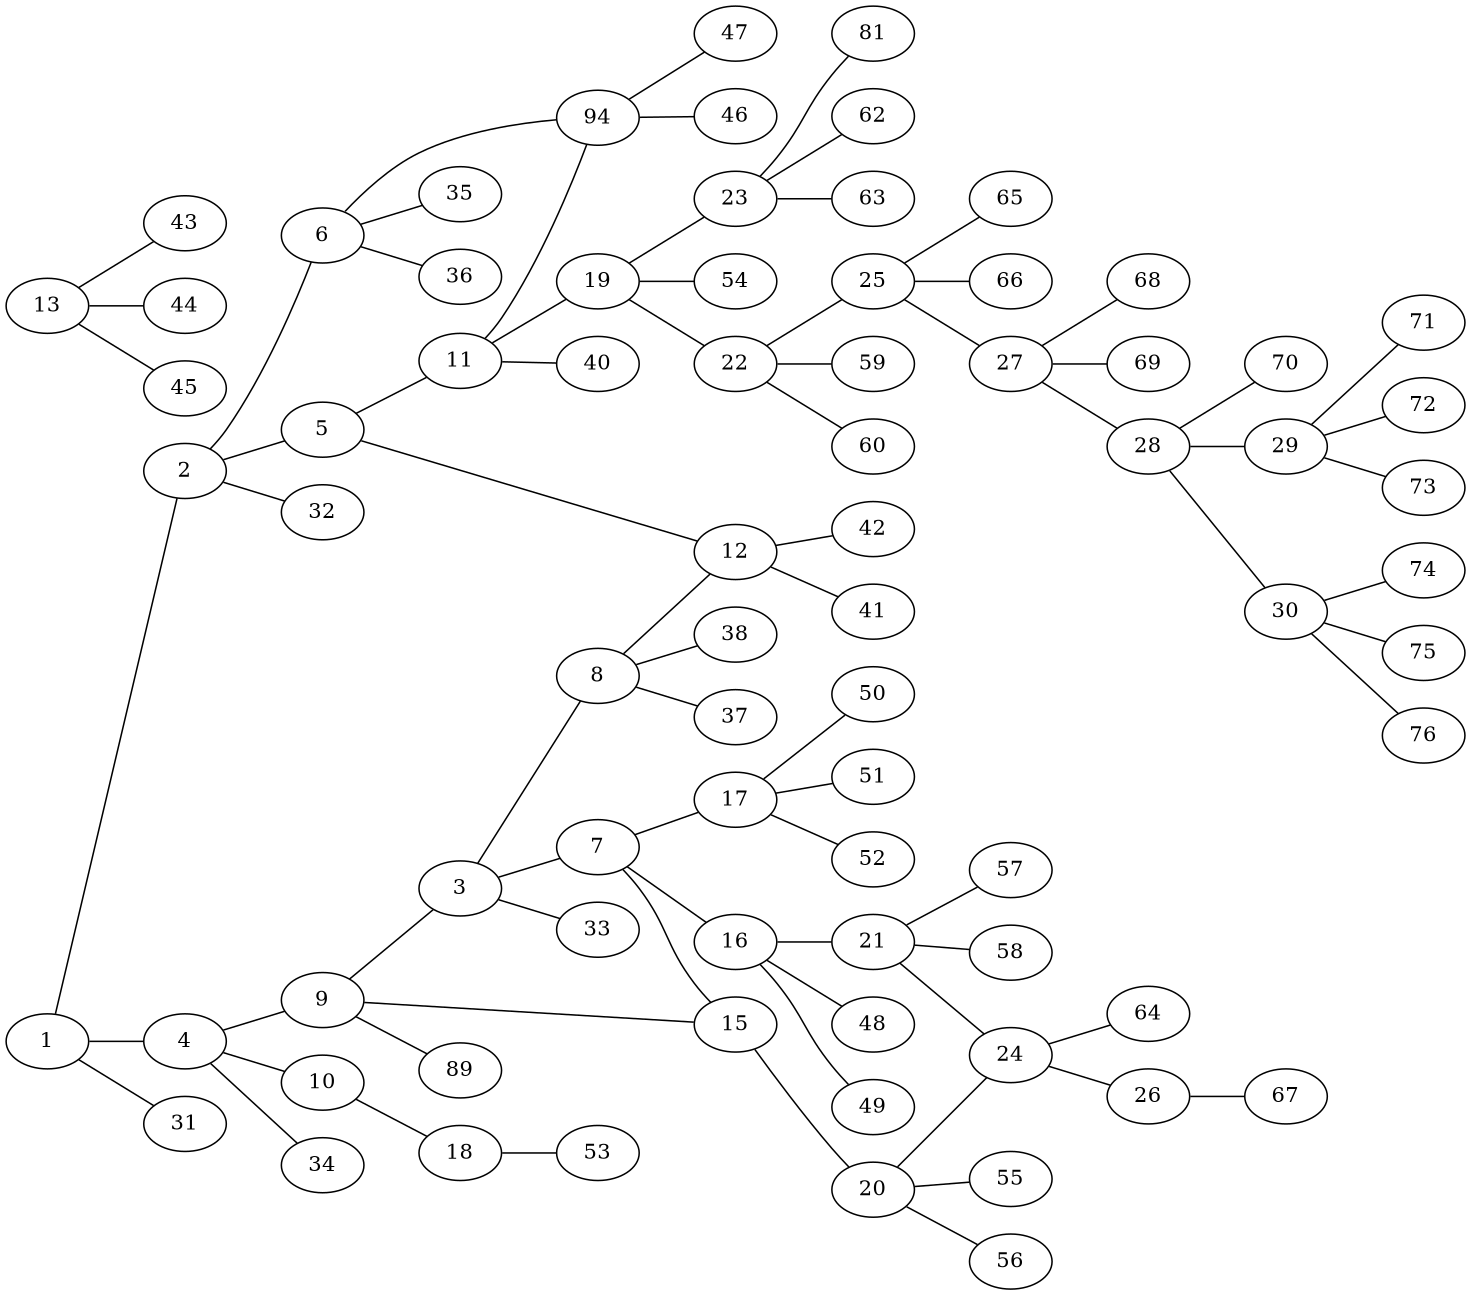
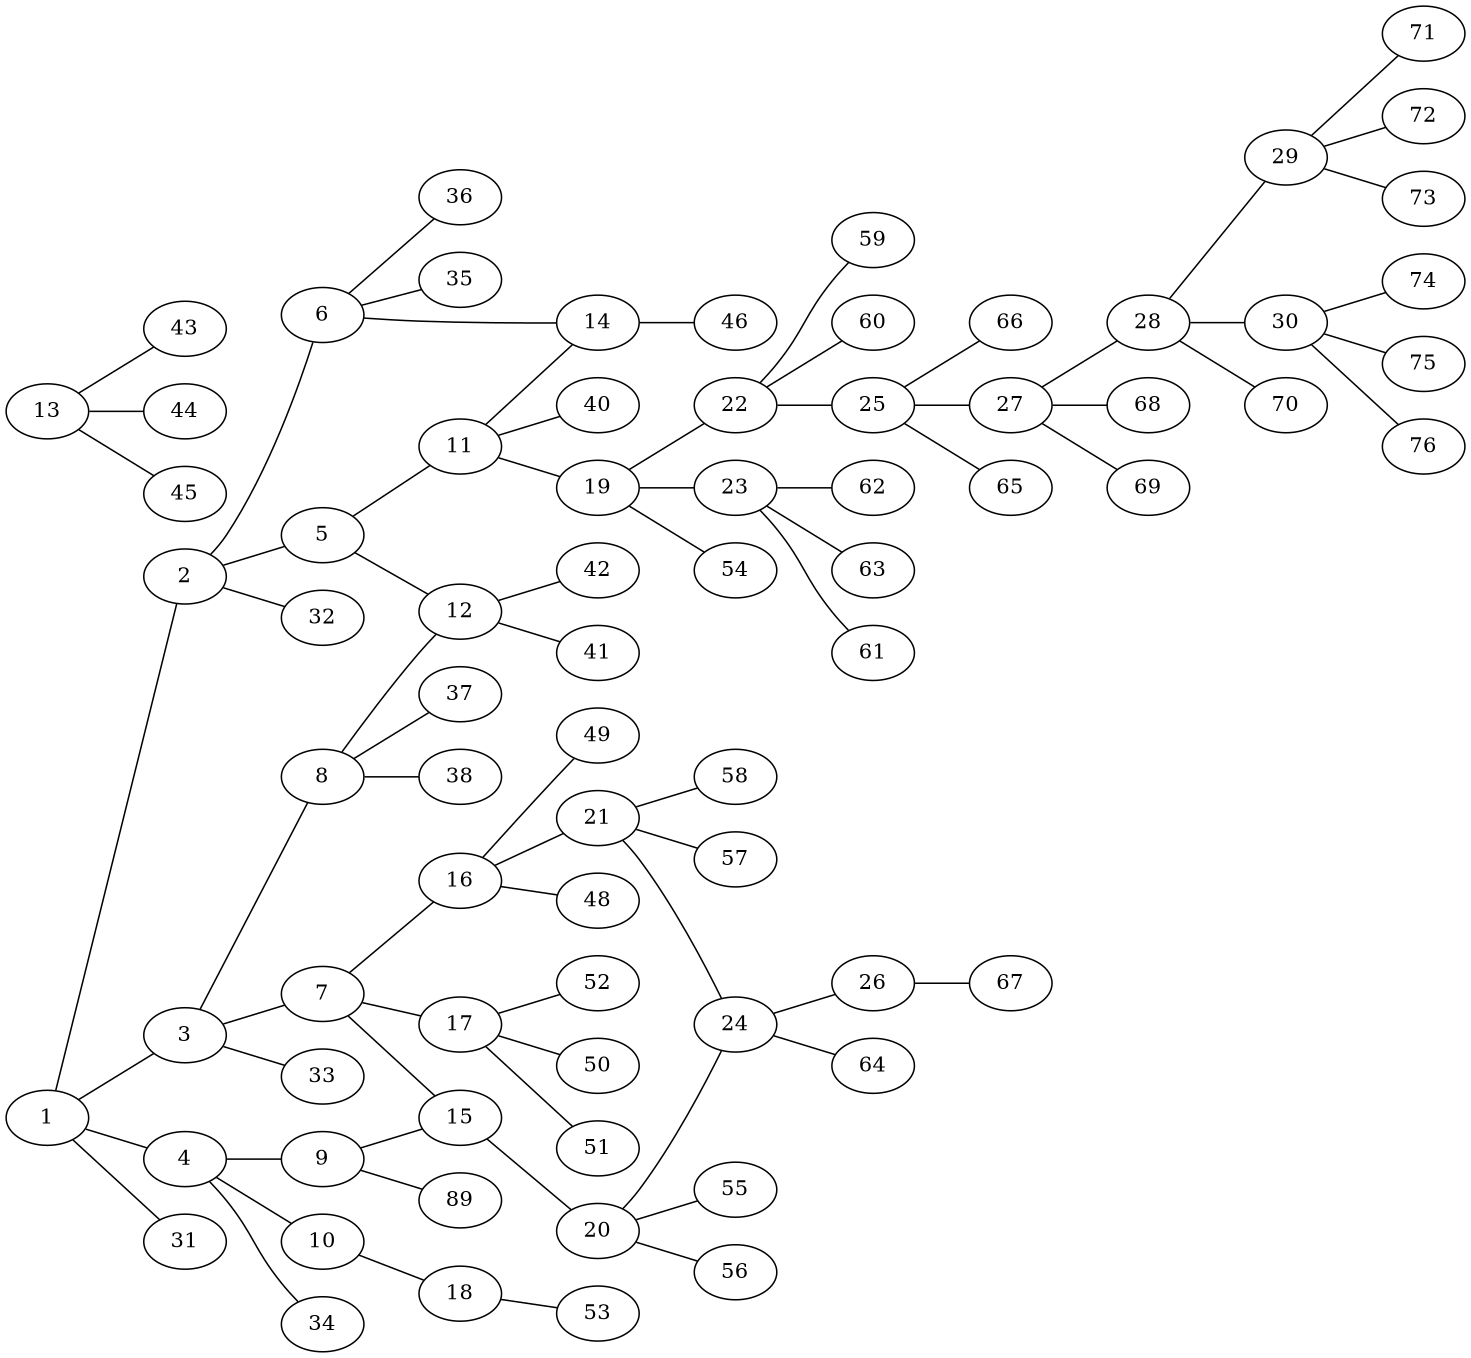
node "47": removed
node "81": label "81" -> "61"
node "94": label "94" -> "14"
edge "3" -- "9": now "3" -- "1"
